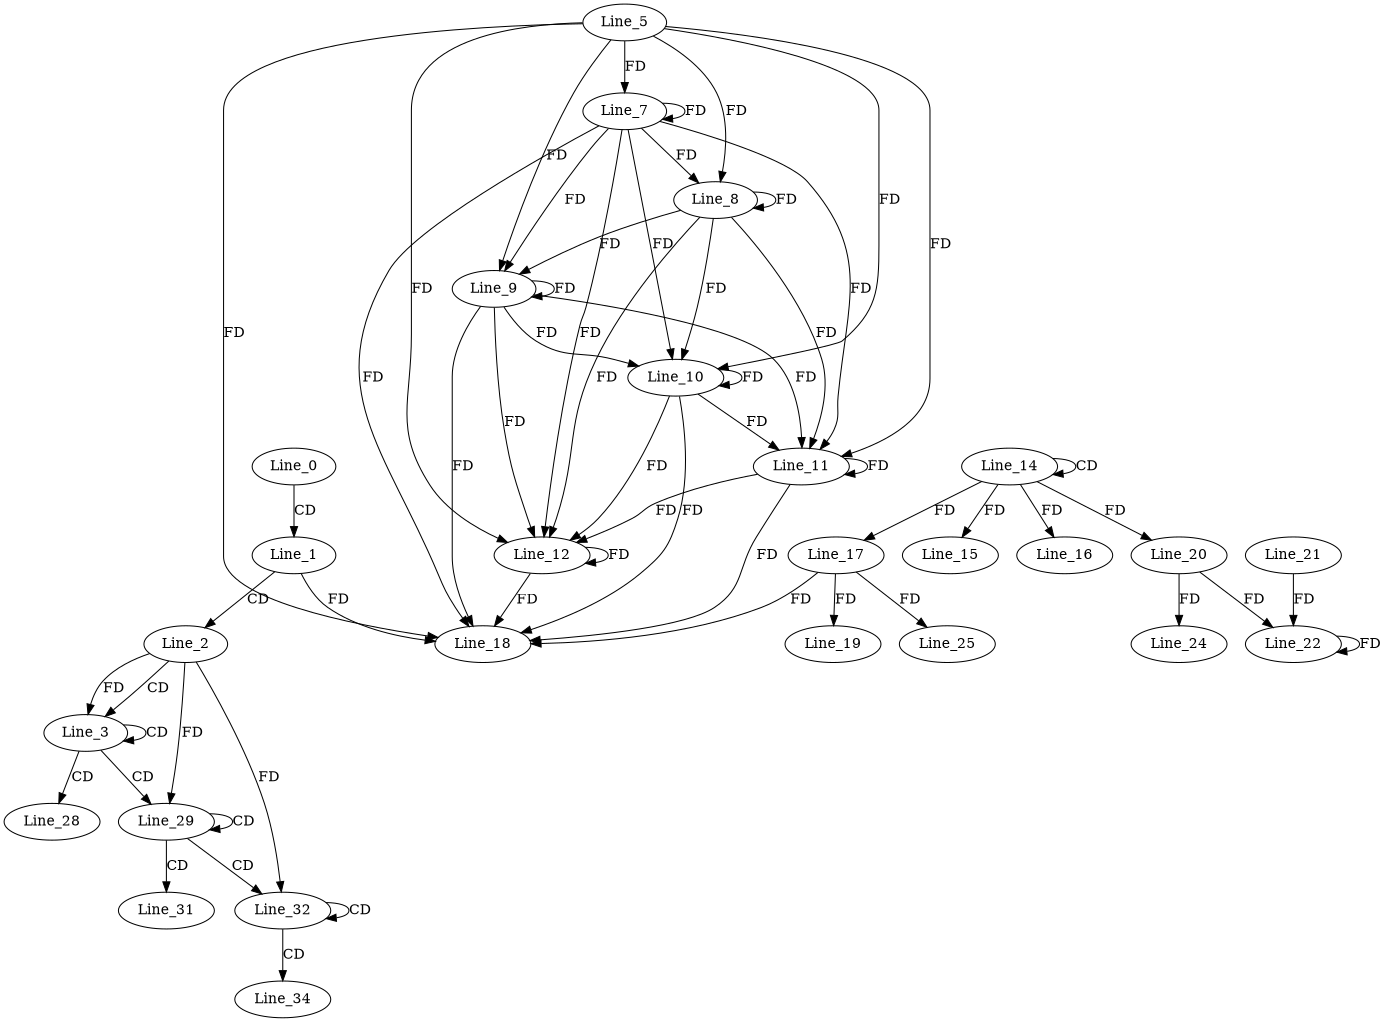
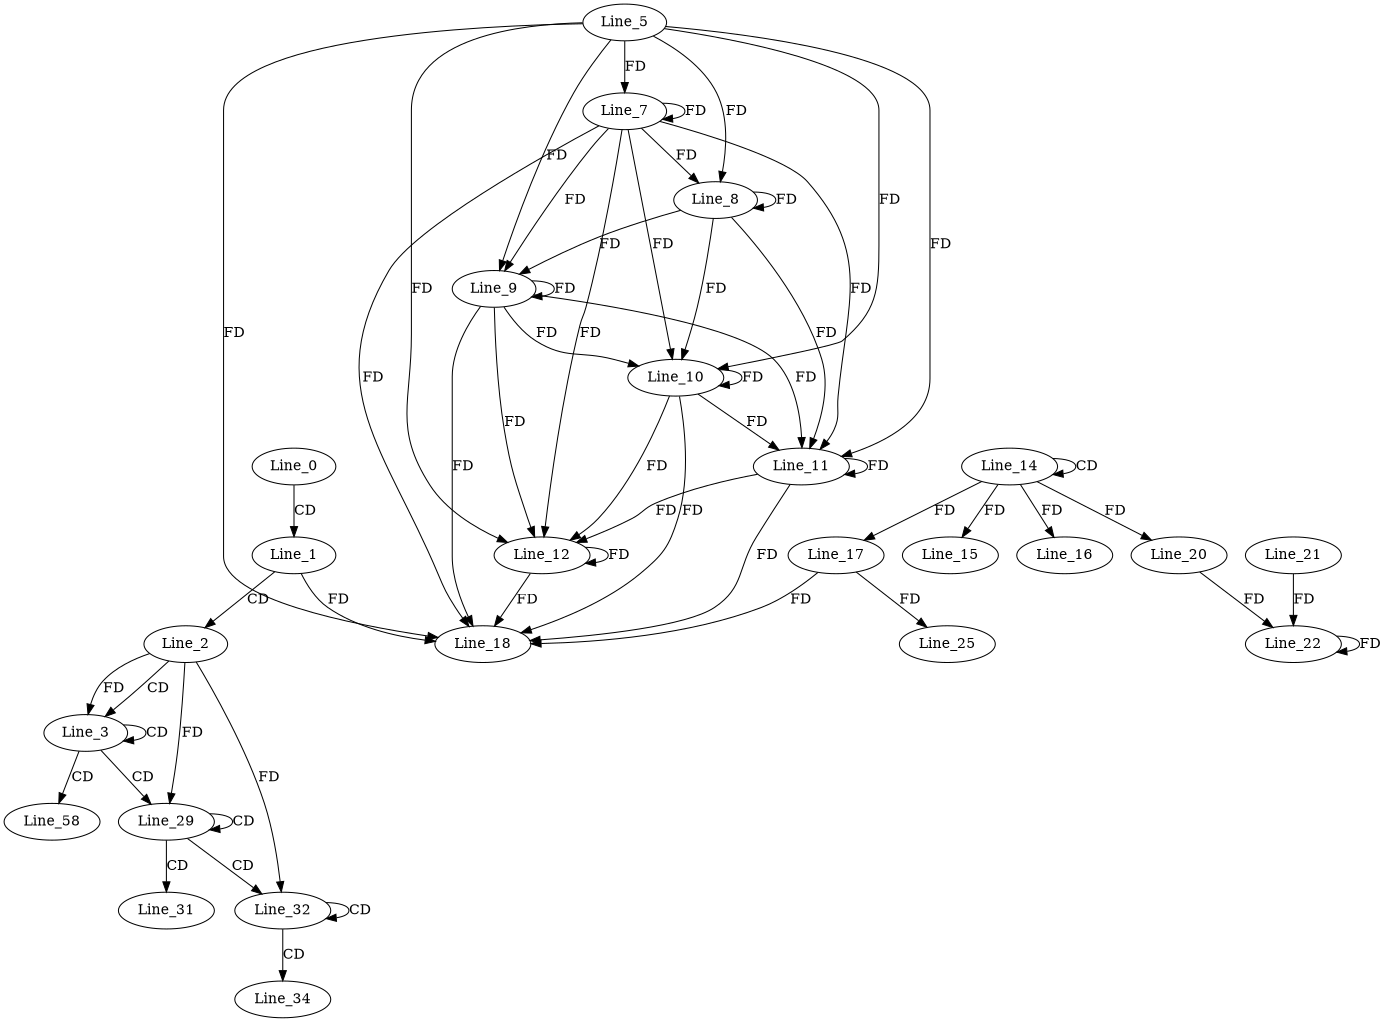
edge "Line_8" -> "Line_12": removed, label "FD"
node "Line_19": removed
node "Line_24": removed
node "Line_28": label "Line_28" -> "Line_58"
